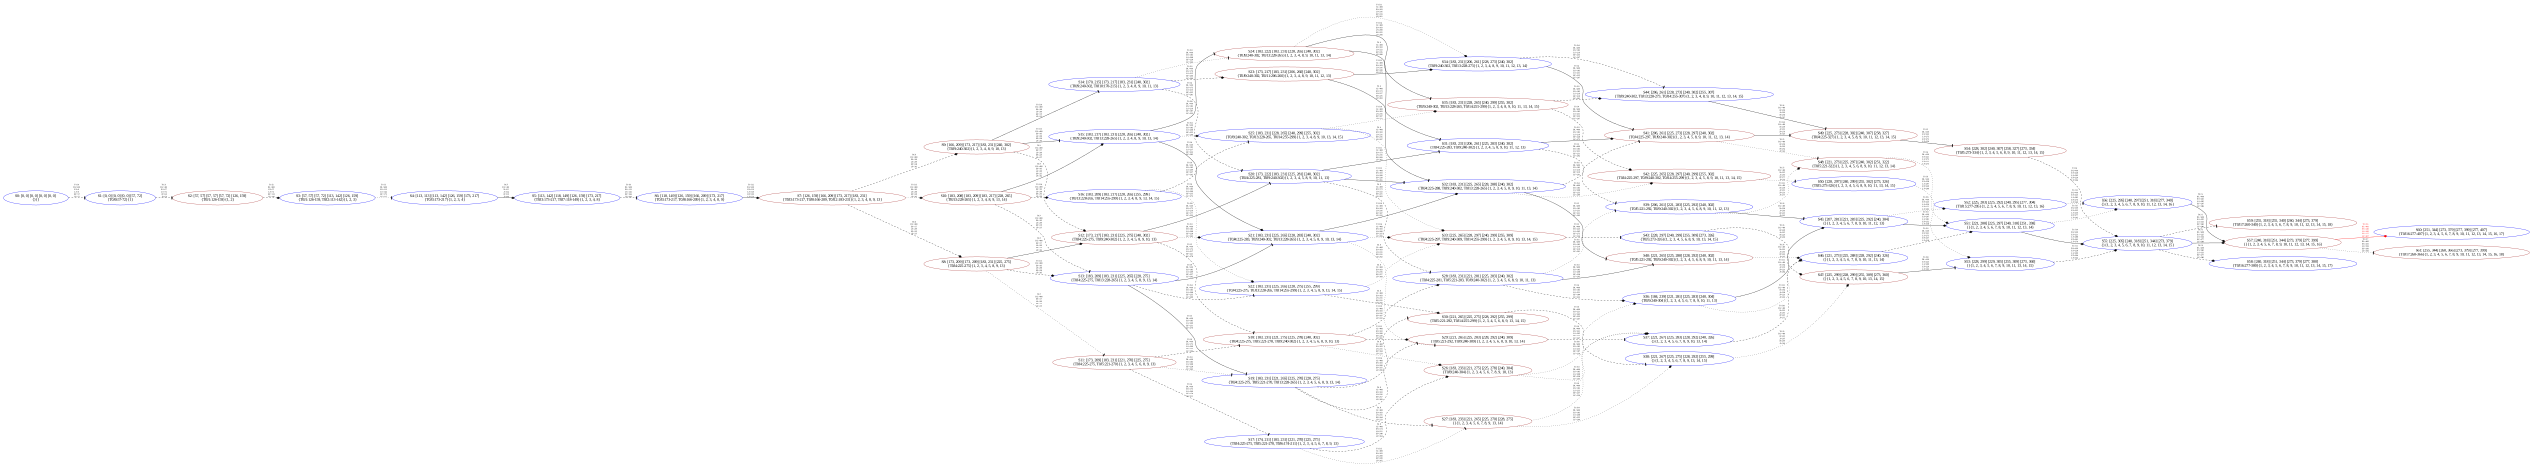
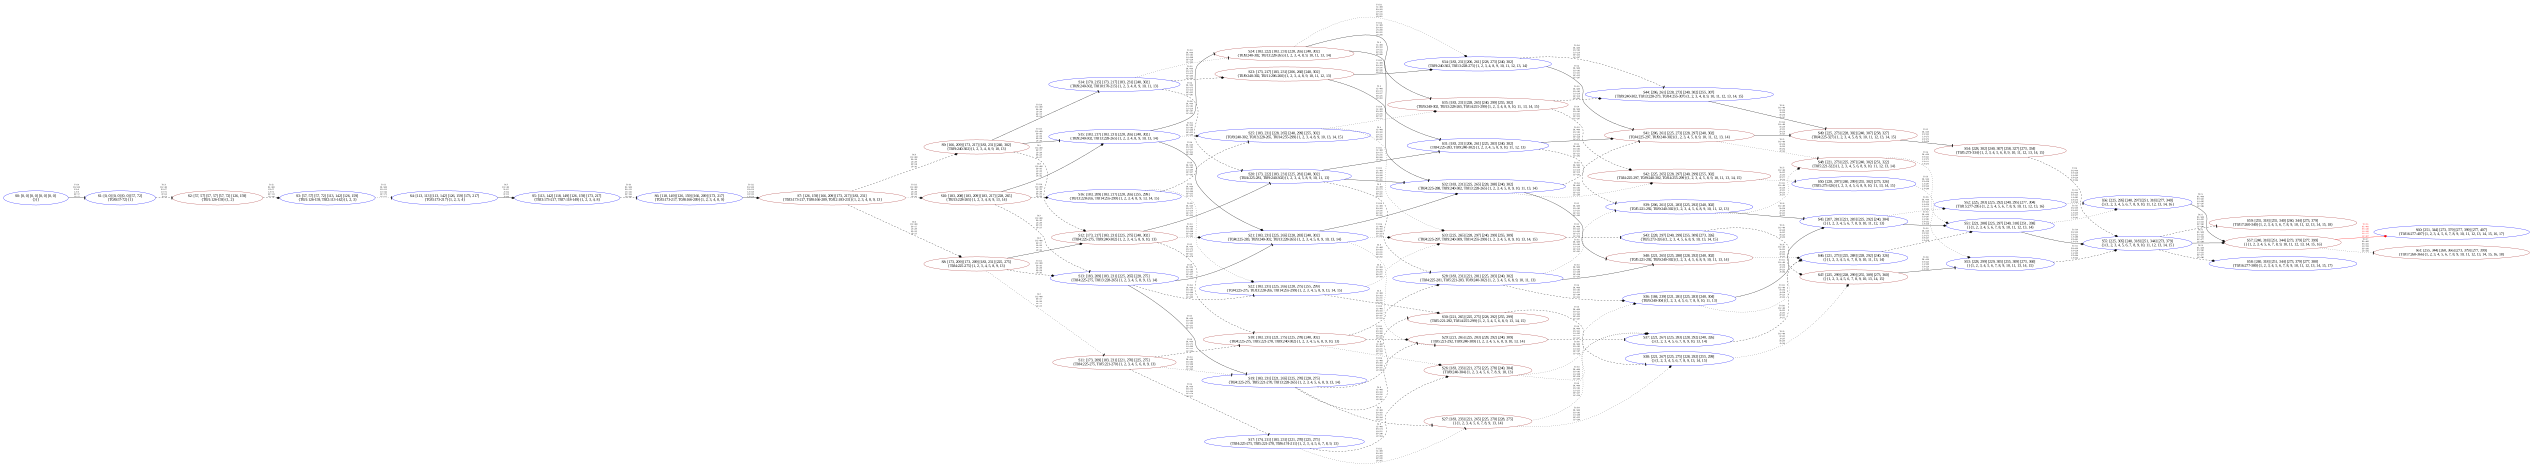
edge "S0: [0, 0] [0, 0] [0, 0] [0, 0] {}{}" -> "S1: [0, 0] [0, 0] [0, 0] [57, 72] {T0J0:57-72}{1}": style dashed -> solid
